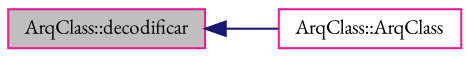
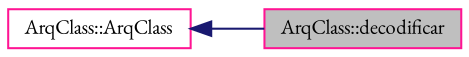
edge "ArqClass::ArqClass" -> "ArqClass::decodificar": reversed
